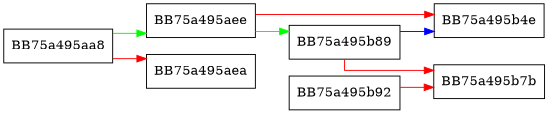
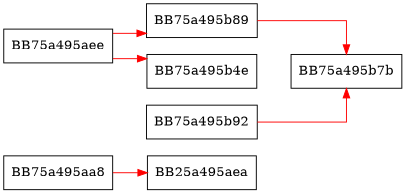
edge "BB75a495aee" -> "BB75a495b89": color green -> red
edge "BB75a495b89" -> "BB75a495b4e": removed
edge "BB75a495aa8" -> "BB75a495aee": removed
node "BB75a495aea": label "BB75a495aea" -> "BB25a495aea"
